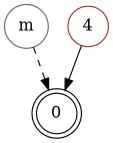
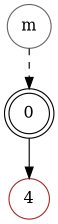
edge "4" -> "0": reversed
